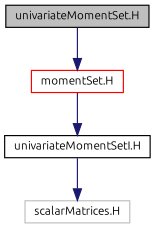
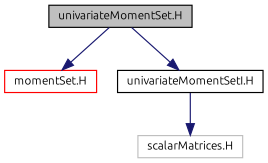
edge "momentSet.H" -> "univariateMomentSetI.H": now "univariateMomentSet.H" -> "univariateMomentSetI.H"
